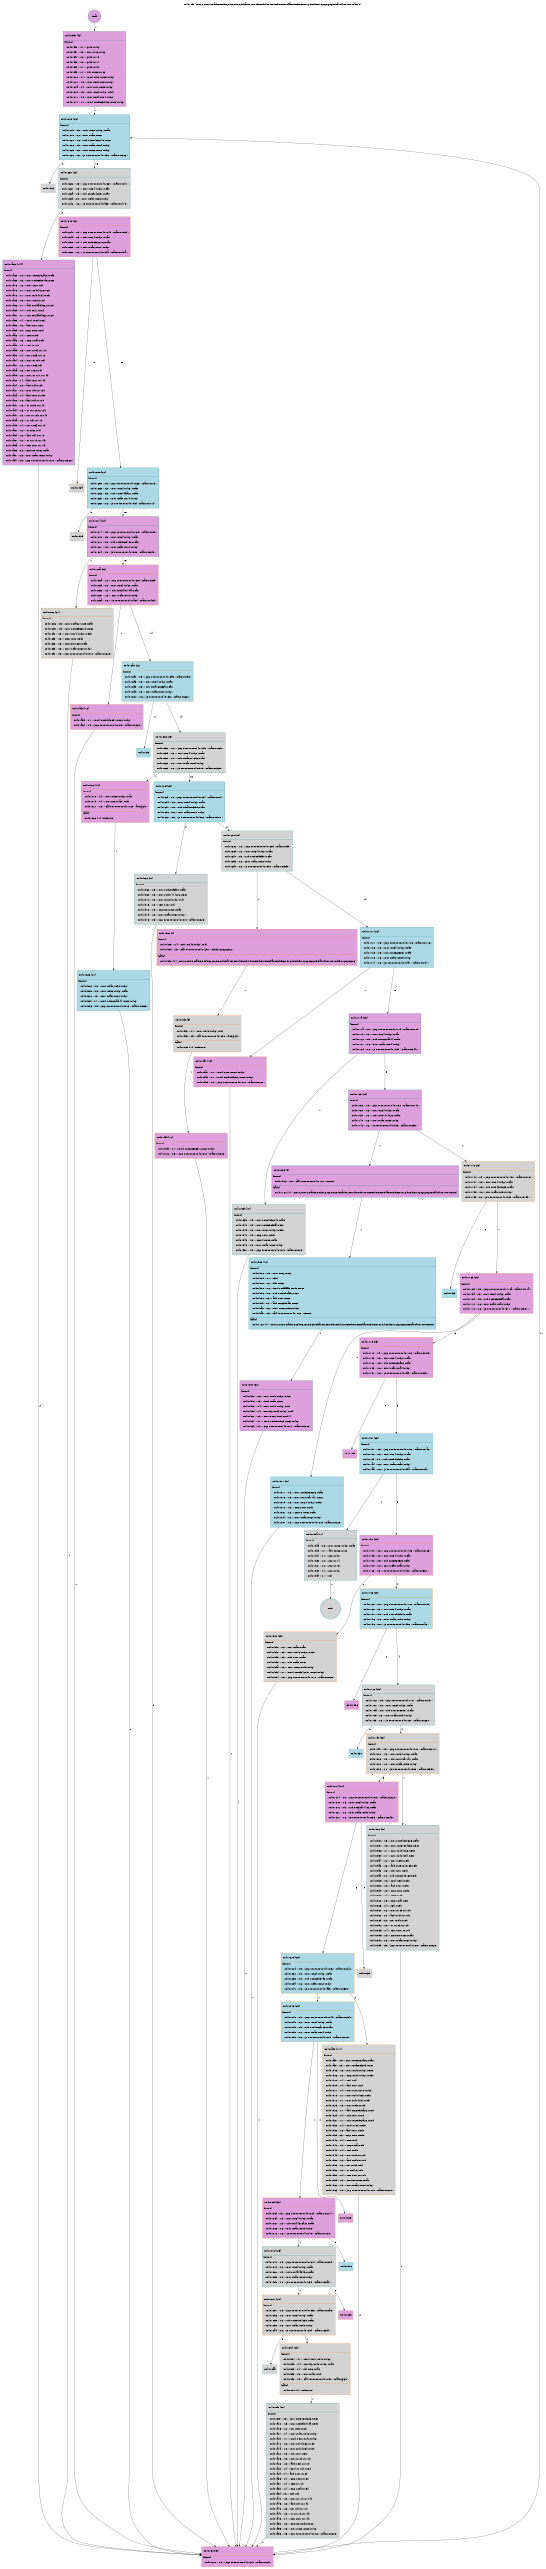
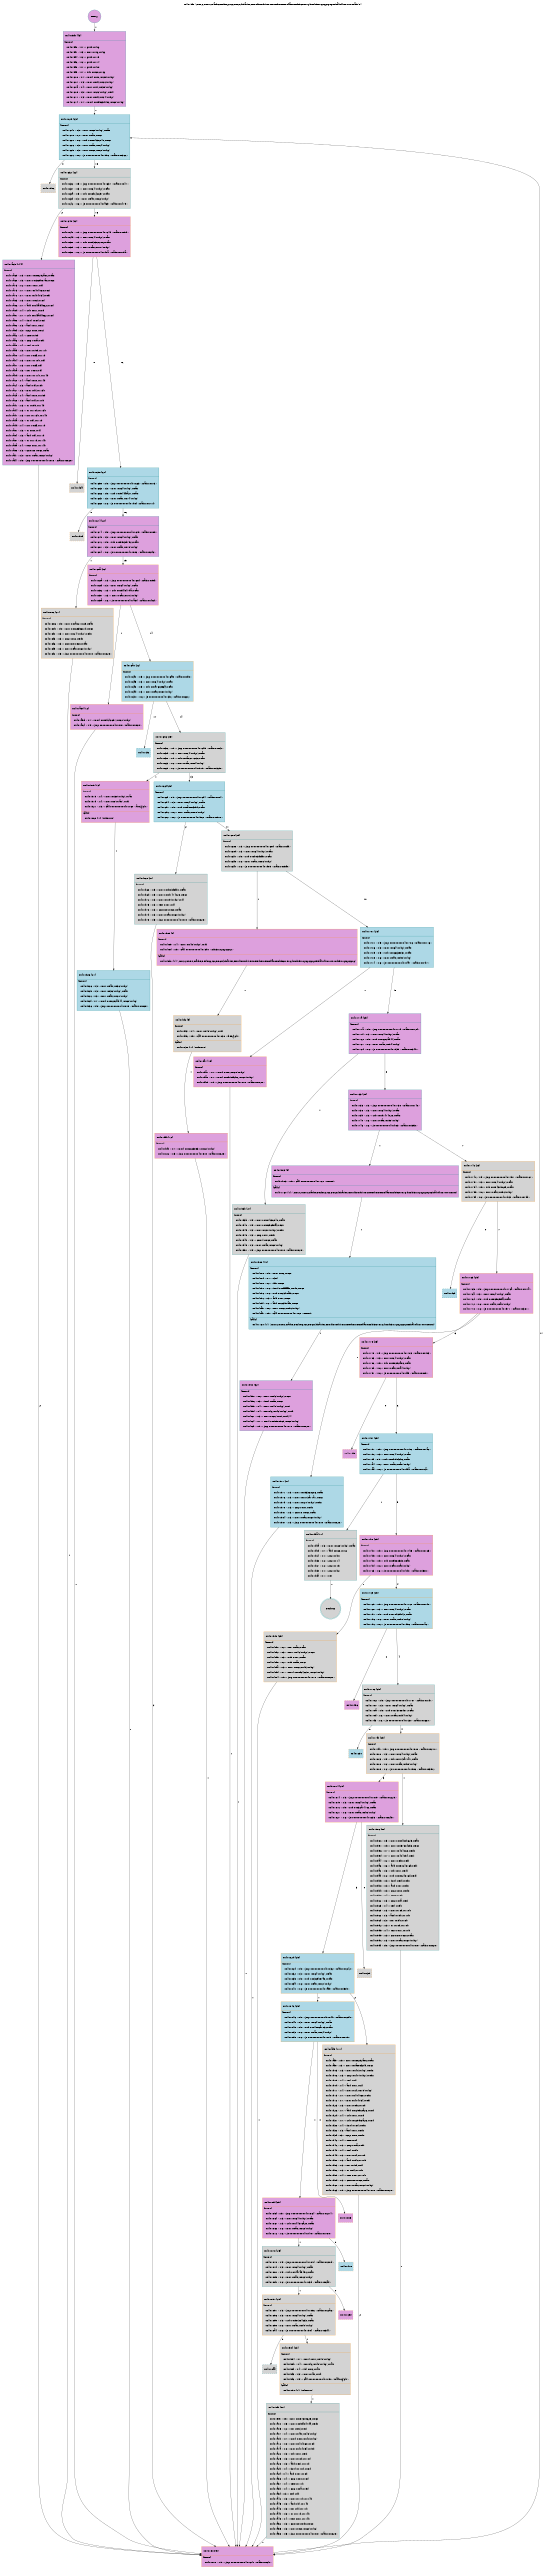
node "Final": label "Final" -> "Entry"
edge "0x401632 [22]" -> "0x401648 [22]": added, label "16"
node "Exit": label "Exit" -> "Desktop"
